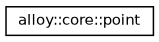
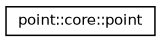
node "alloy::core::point": label "alloy::core::point" -> "point::core::point"
